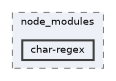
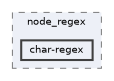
cluster "node_modules": label "node_modules" -> "node_regex"
